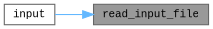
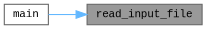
node "input": label "input" -> "main"
